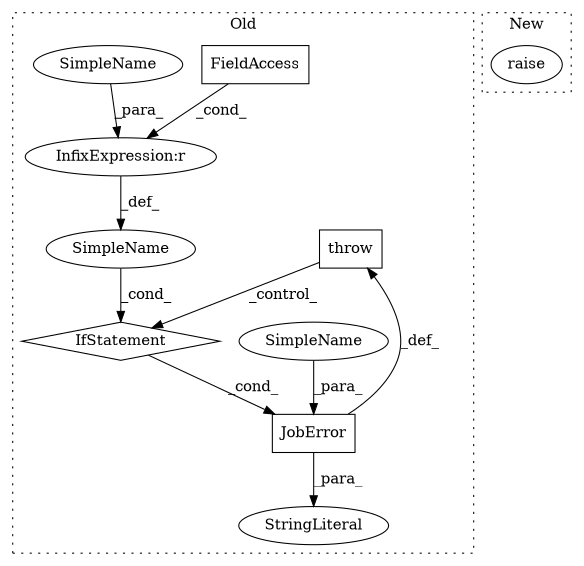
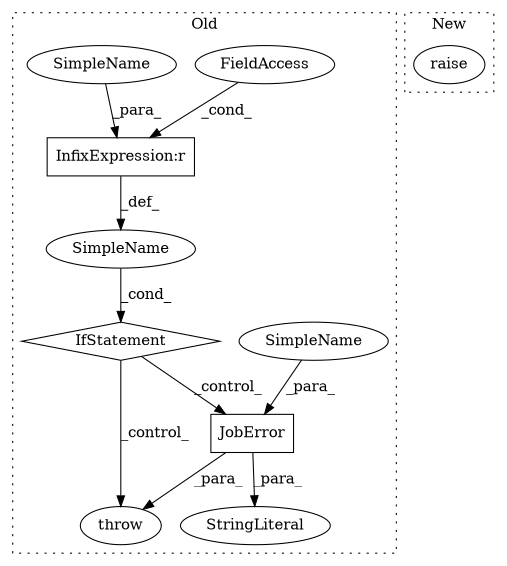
node "FieldAccess": shape box -> ellipse
node "InfixExpression:r": shape ellipse -> box
node "throw": shape box -> ellipse
edge "throw" -> "IfStatement": reversed
edge "JobError" -> "throw": label "_def_" -> "_para_"
edge "IfStatement" -> "JobError": label "_cond_" -> "_control_"
